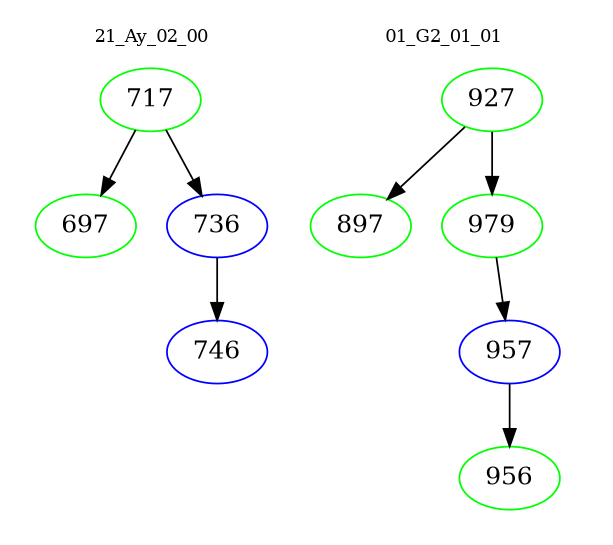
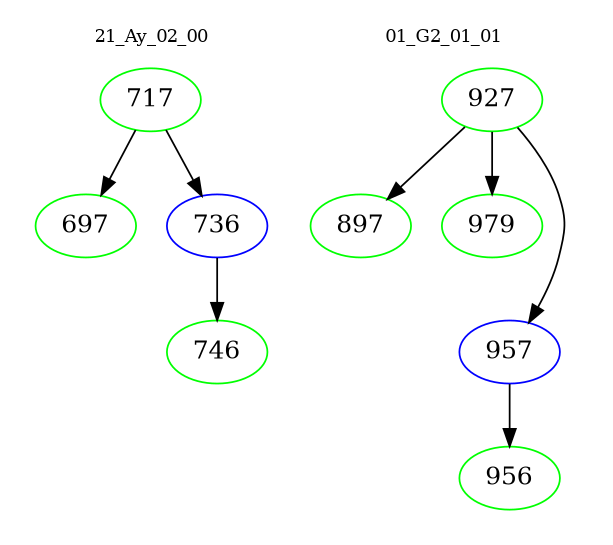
edge "979" -> "957": now "927" -> "957"
node "746": color blue -> green
